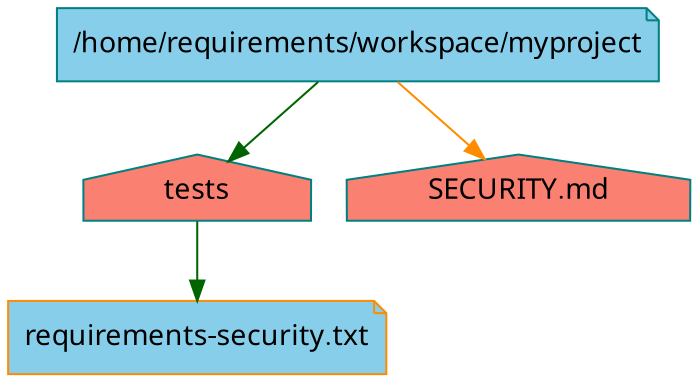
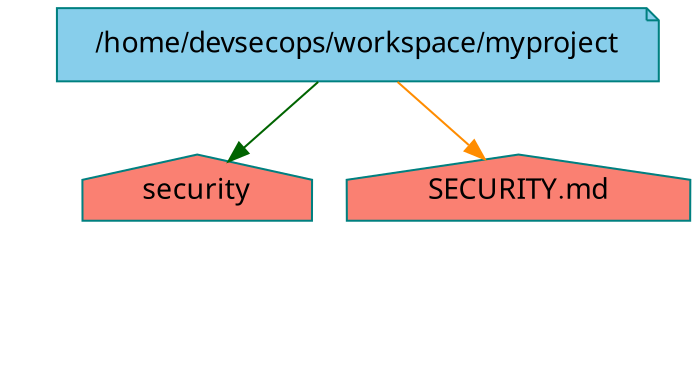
node "/home/requirements/workspace/myproject": label "/home/requirements/workspace/myproject" -> "/home/devsecops/workspace/myproject"
node "tests": label "tests" -> "security"
node "requirements-security.txt": removed
